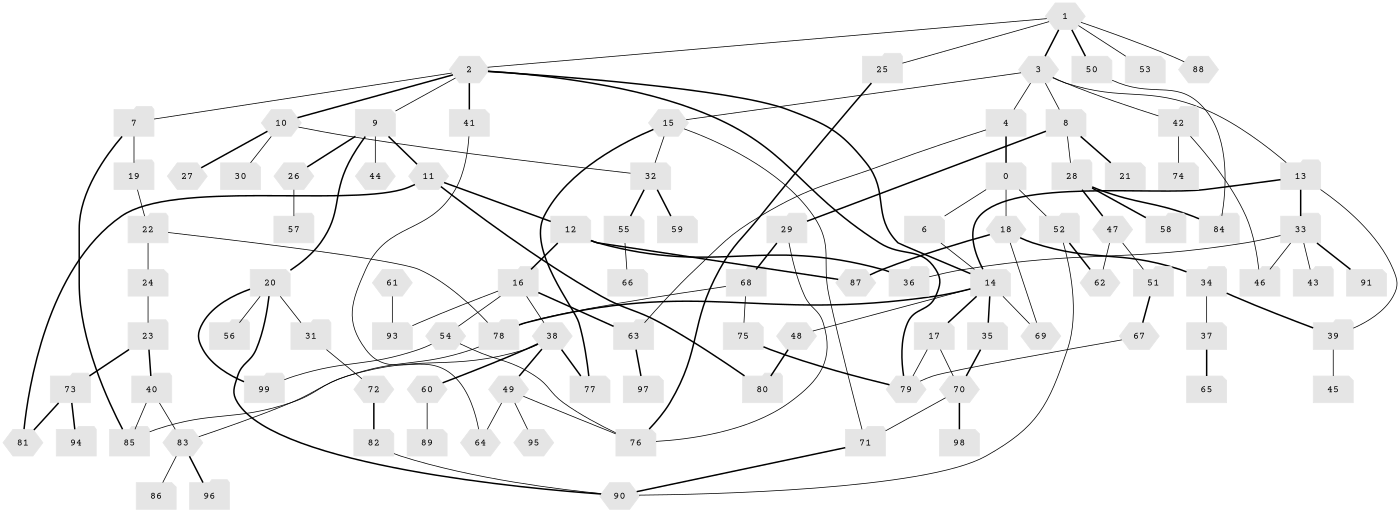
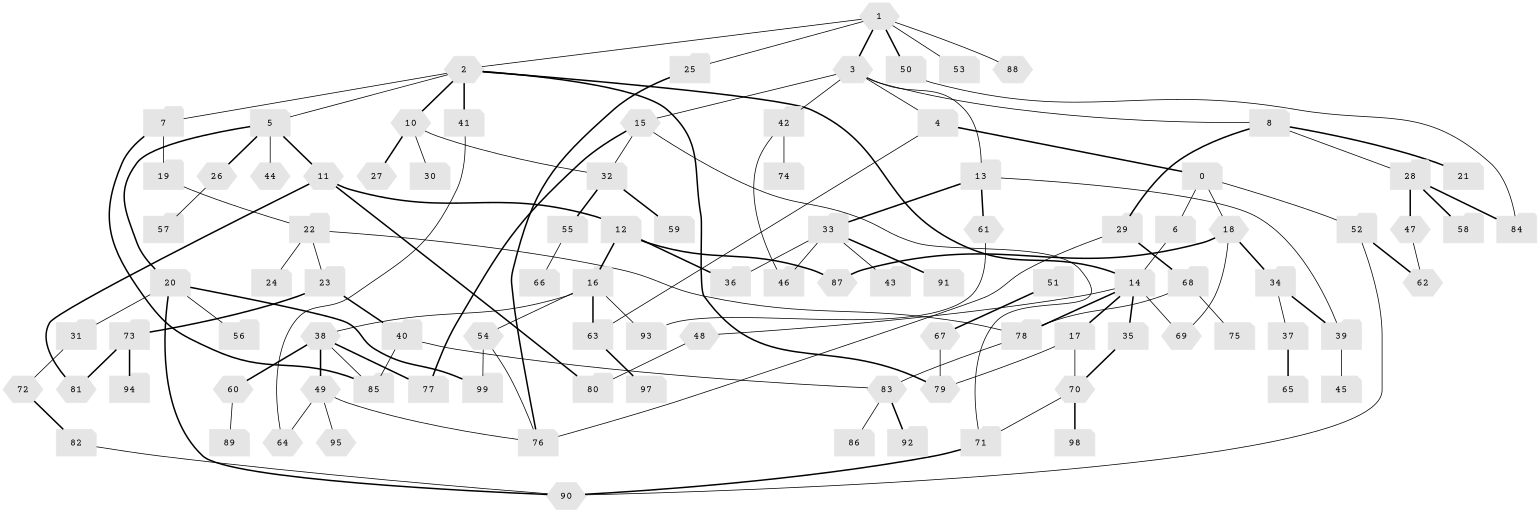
node "9": label "9" -> "5"
edge "13" -- "14": now "13" -- "61"
edge "47" -- "51": removed
edge "24" -- "23": now "22" -- "23"
edge "48" -- "80": style bold -> solid
edge "75" -- "79": removed
node "96": label "96" -> "92"
